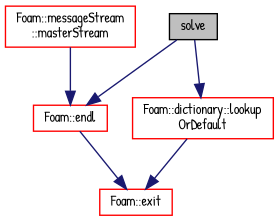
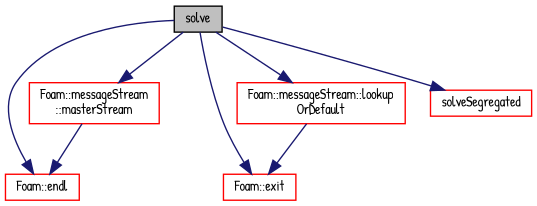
edge "solve" -> "Foam::messageStream ::masterStream": added
node "solveSegregated": added
node "Foam::dictionary::lookup OrDefault": label "Foam::dictionary::lookup OrDefault" -> "Foam::messageStream::lookup OrDefault"
edge "Foam::endl" -> "Foam::exit": now "solve" -> "Foam::exit"
